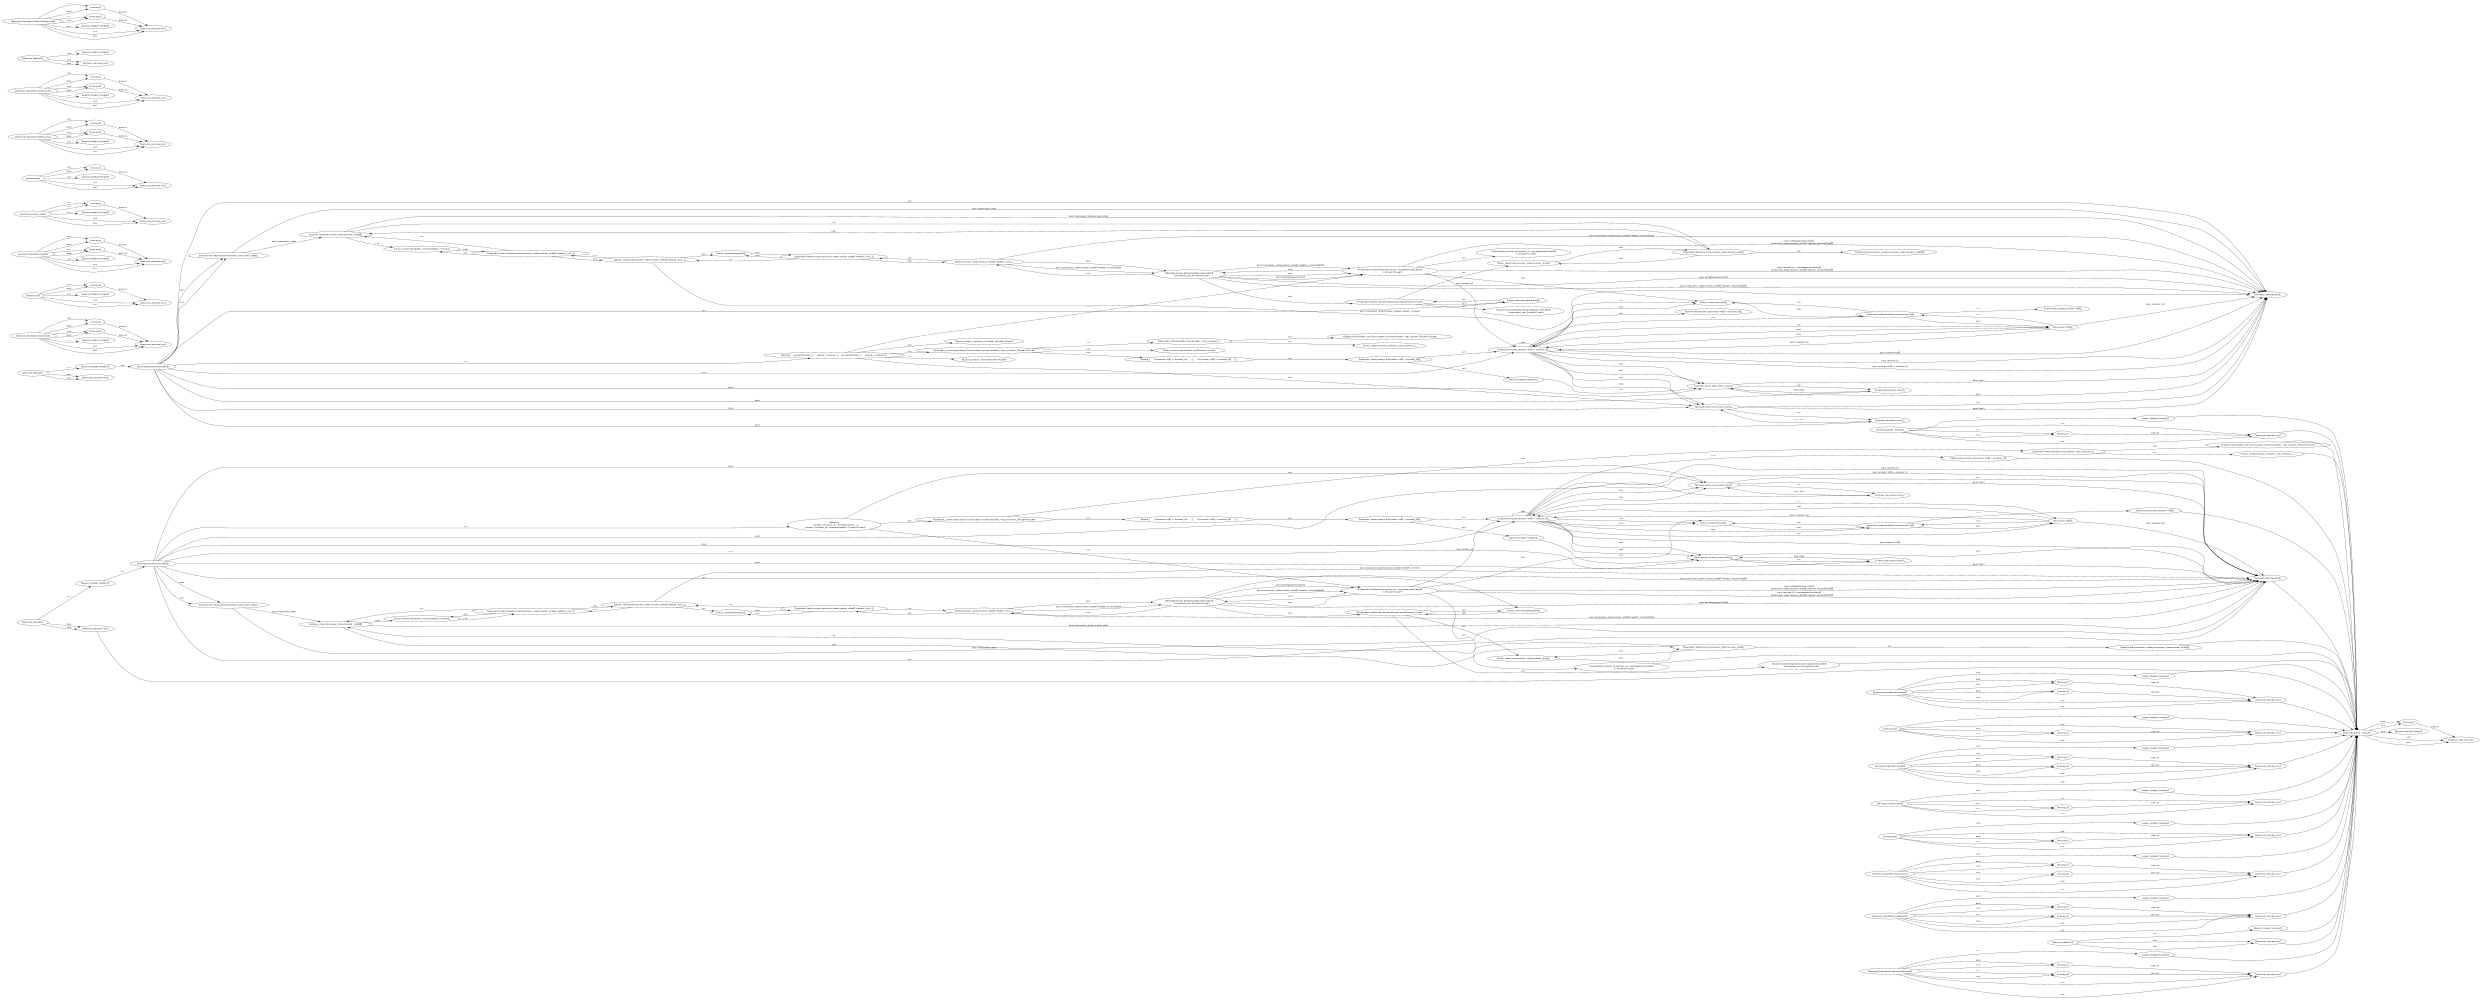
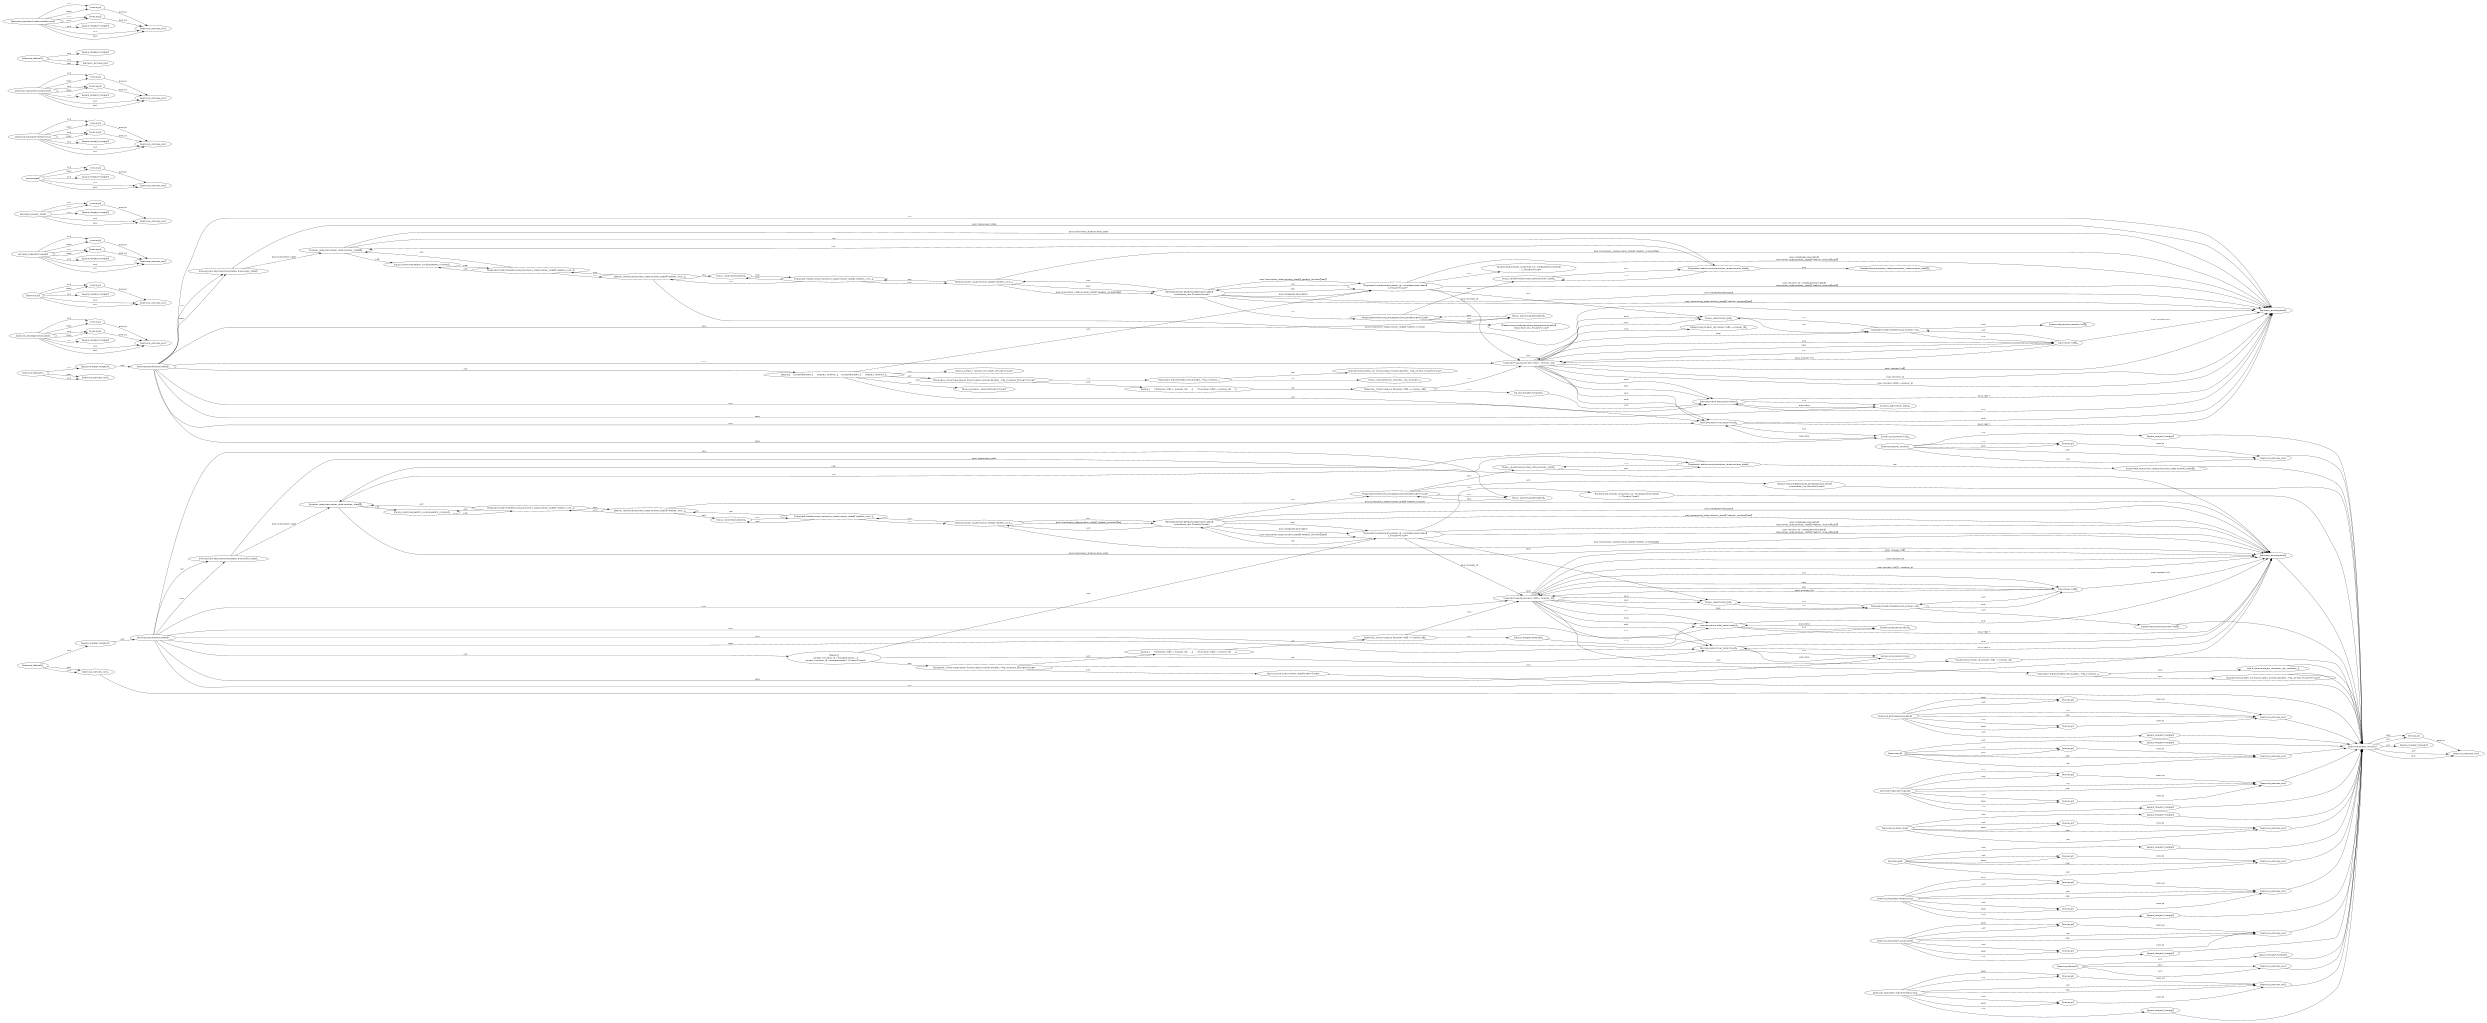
node "<(LOCAL,const auto receiver: auto)<SUB>5</SUB>>": removed
node "<(LOCAL,const auto receiver: auto)<SUB>4</SUB>>": added
